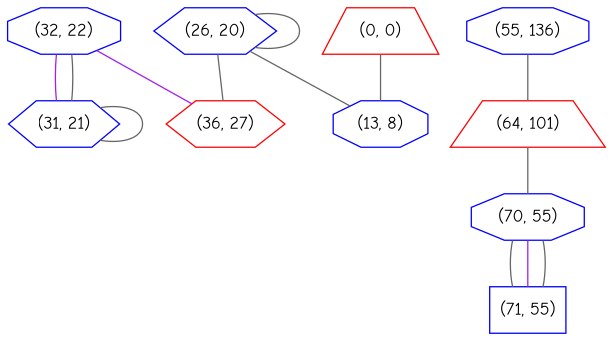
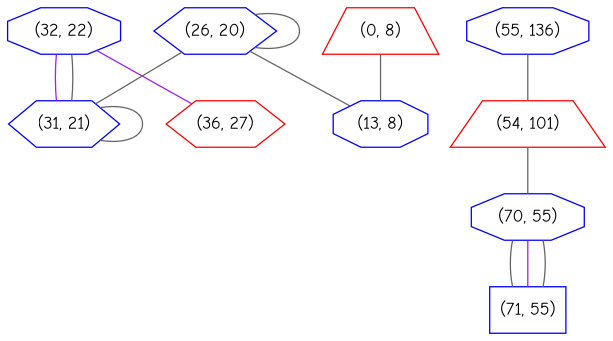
node "(0, 0)": label "(0, 0)" -> "(0, 8)"
edge "(26, 20)" -- "(36, 27)": now "(26, 20)" -- "(31, 21)"
node "(64, 101)": label "(64, 101)" -> "(54, 101)"
